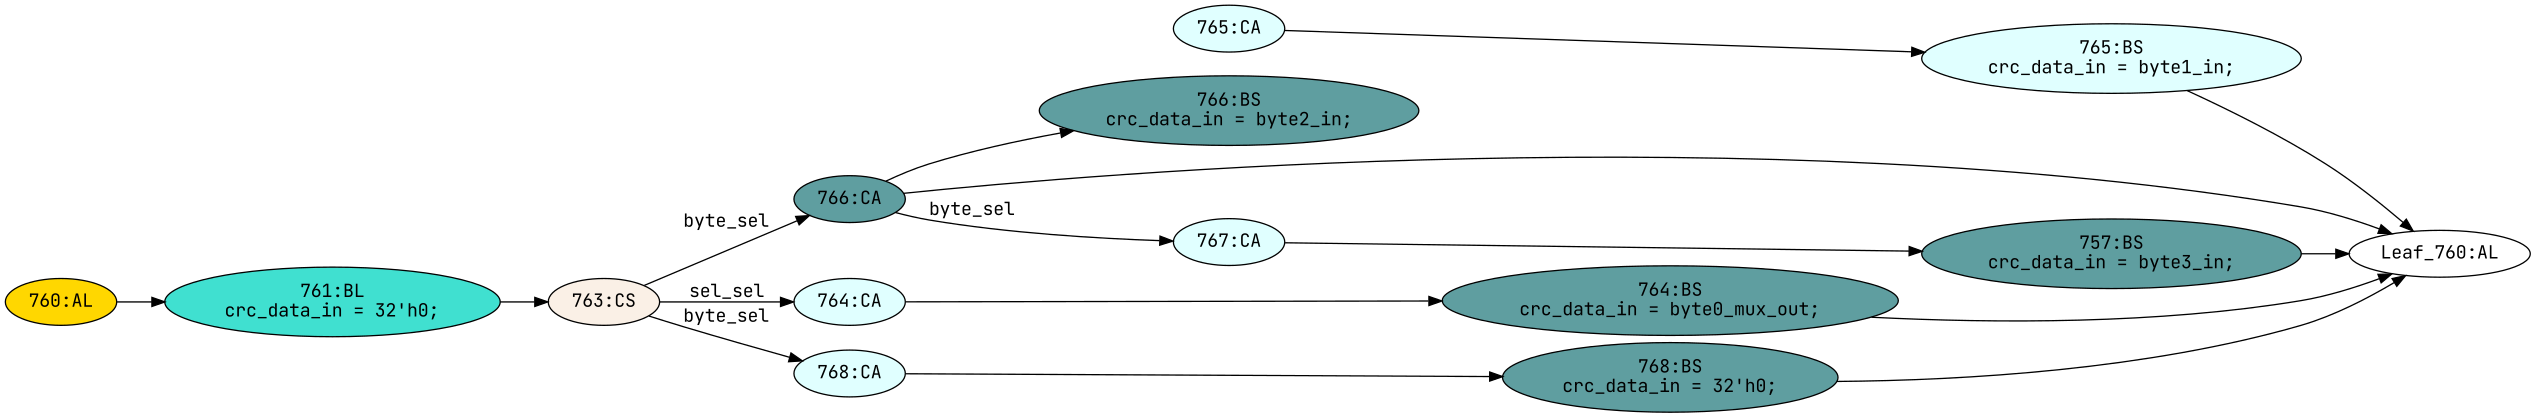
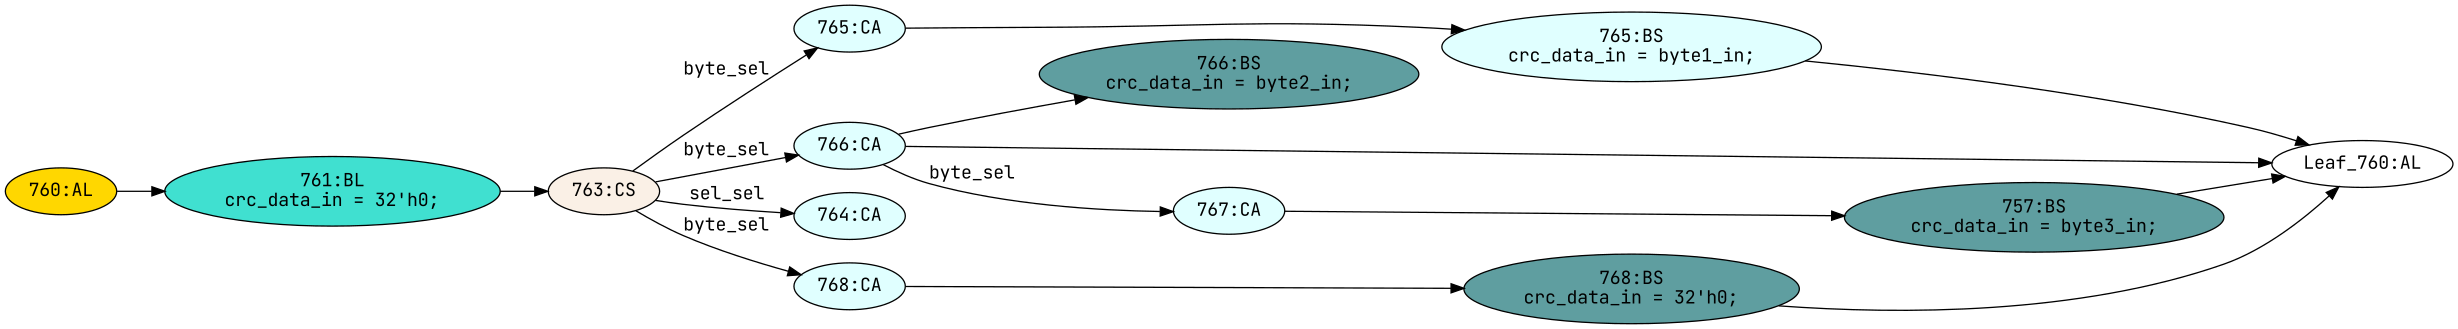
edge "763:CS" -> "765:CA": added, label "byte_sel"
node "766:CA": fillcolor cadetblue -> lightcyan
node "764:BS crc_data_in = byte0_mux_out;": removed
